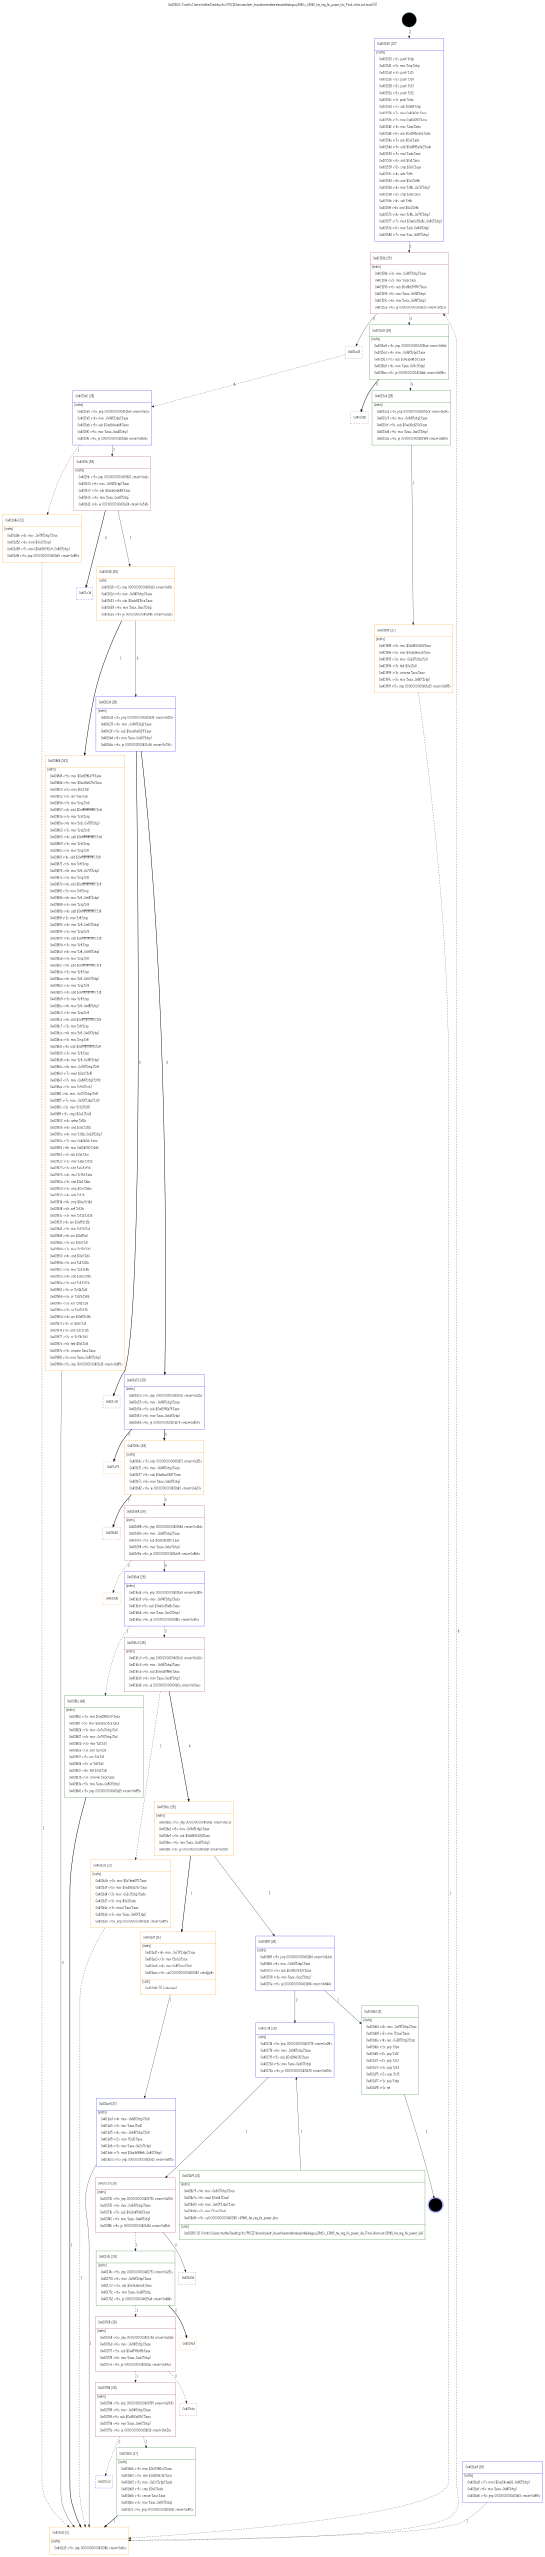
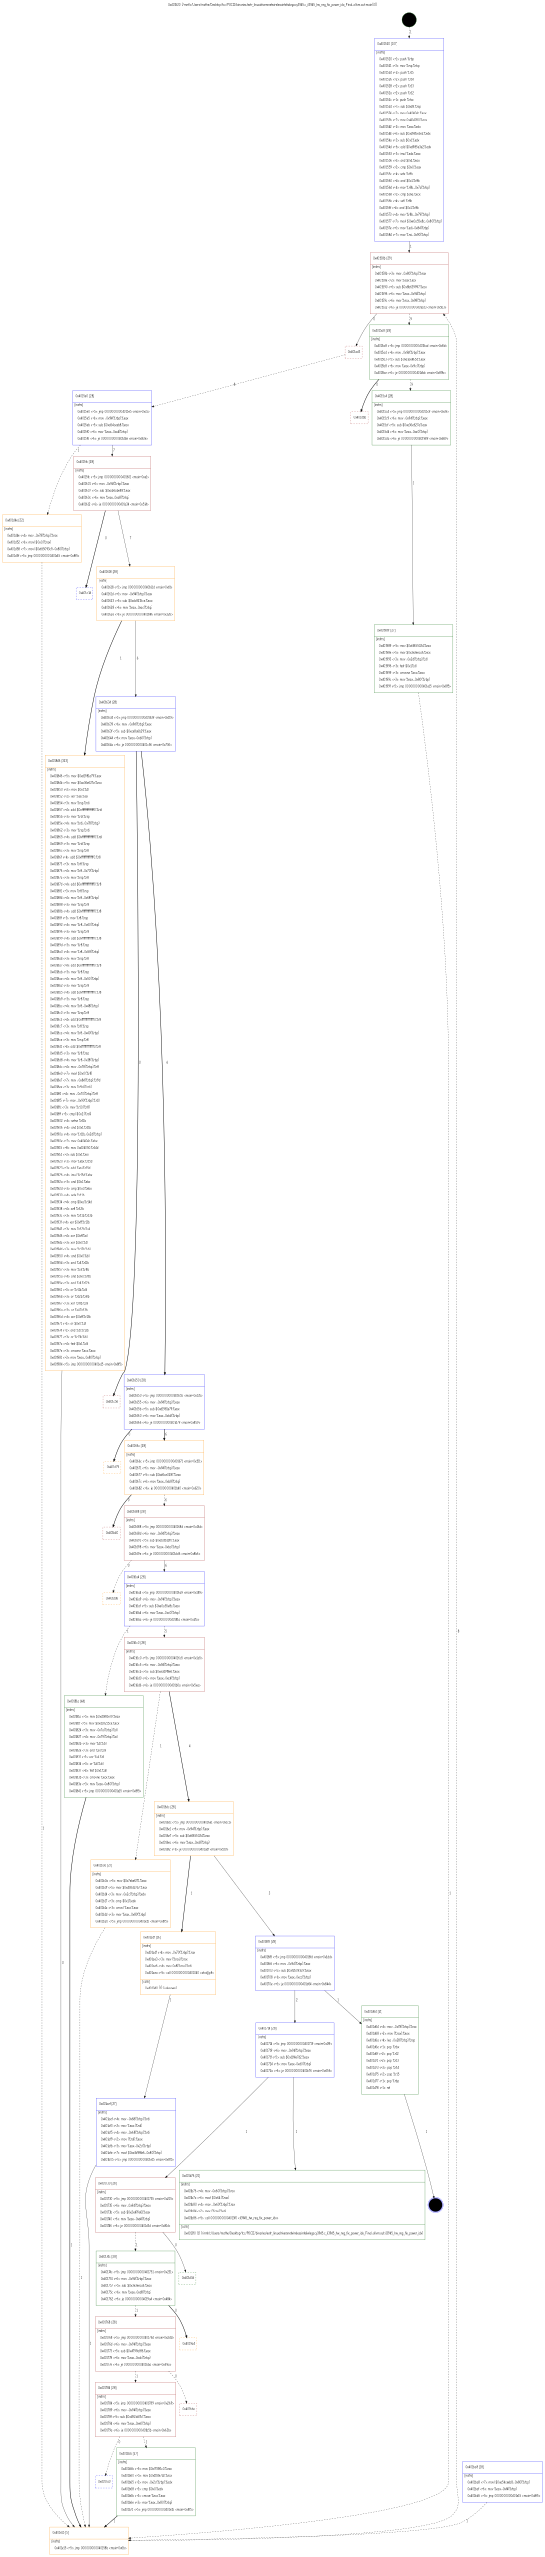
node "0x401989 [27]": color darkorange -> darkgreen
edge "0x401b76 [21]" -> "0x401714 [28]": reversed
